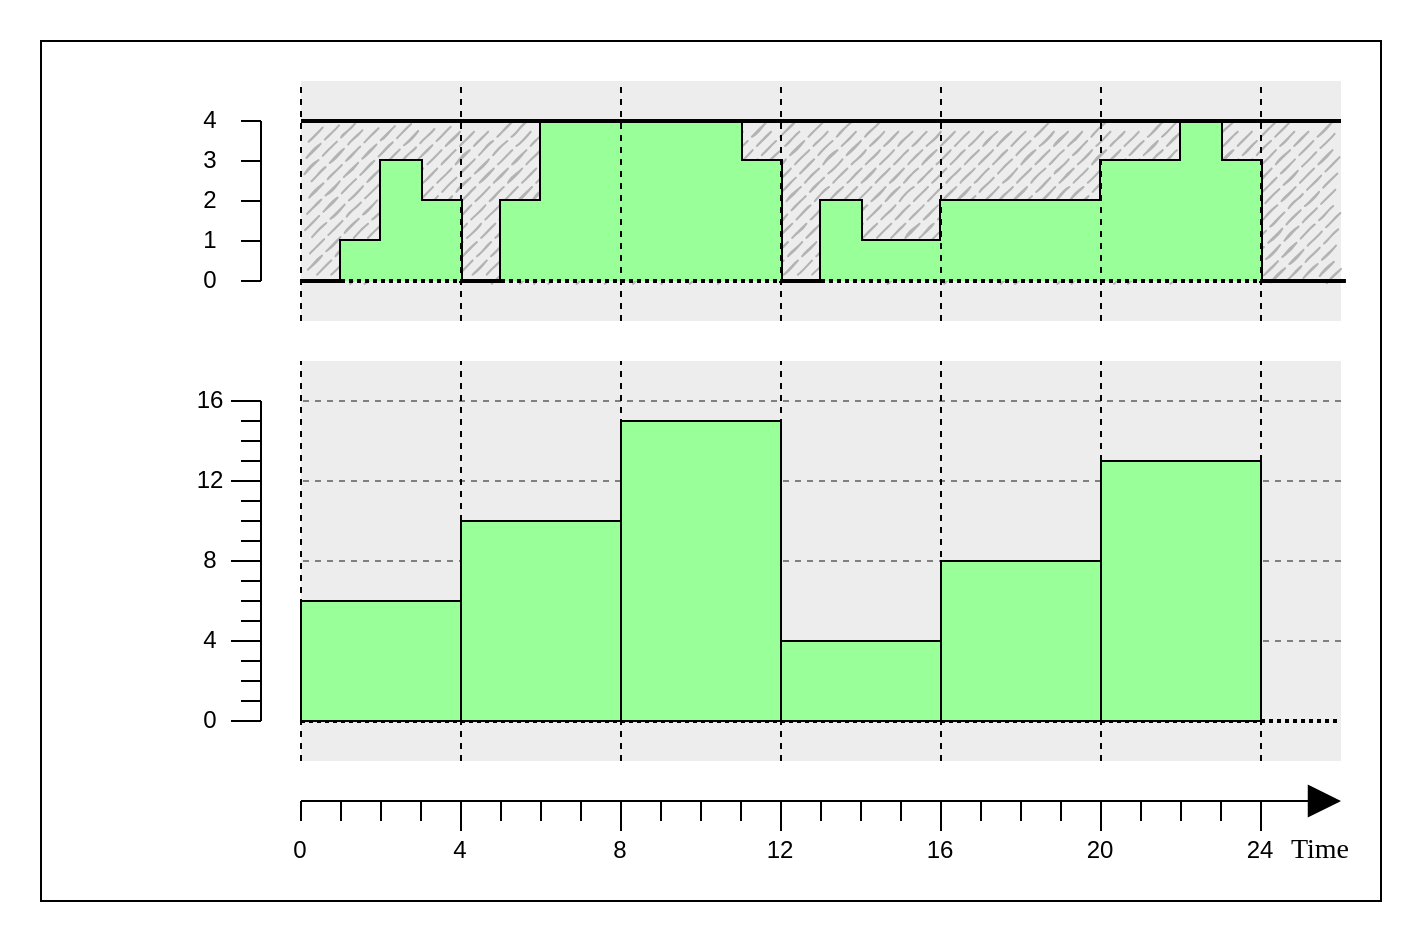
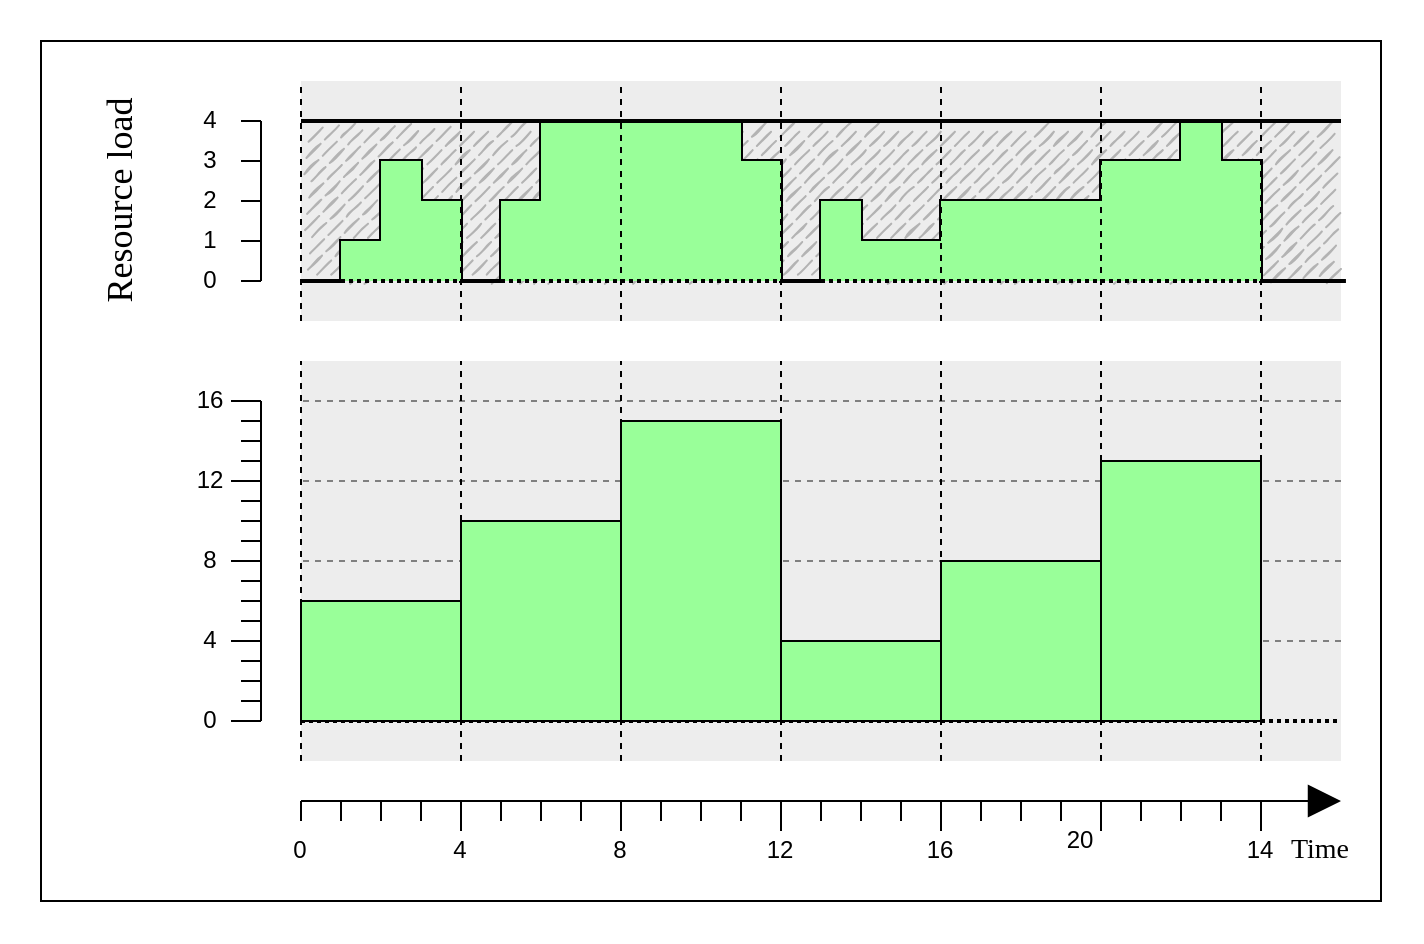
node "Resource load": added
node "20": moved (1101, 851) -> (1081, 841)
node "24": label "24" -> "14"
